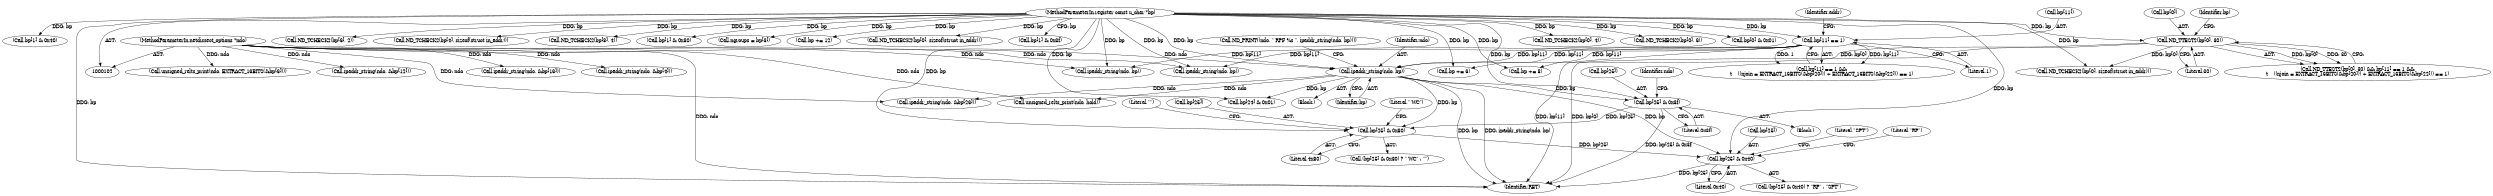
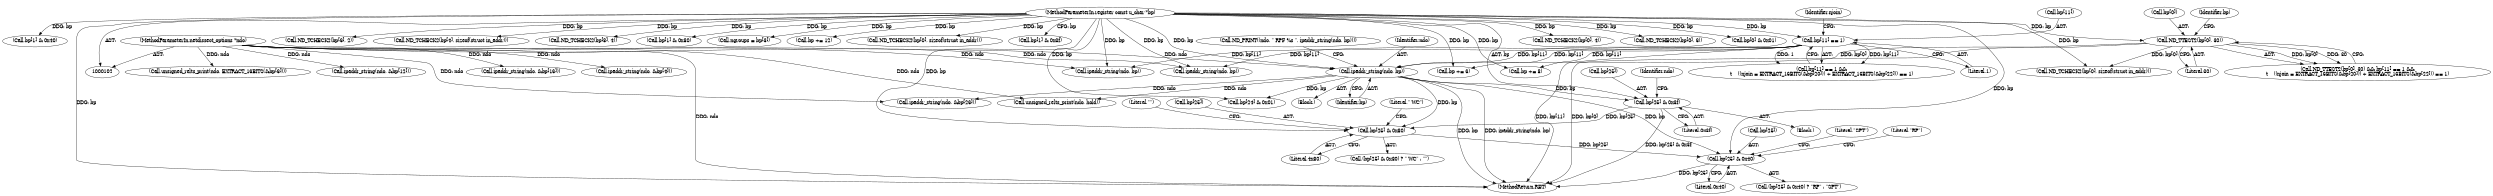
node "(Identifier,addr)": label "(Identifier,addr)" -> "(Identifier,njoin)"
edge "(MethodParameterIn,register const u_char *bp)" -> "(Call,bp[25] & 0x3f)": label "DDG: bp" -> "AST: bp"
node "(Identifier,RET)": label "(Identifier,RET)" -> "(MethodReturn,RET)"
